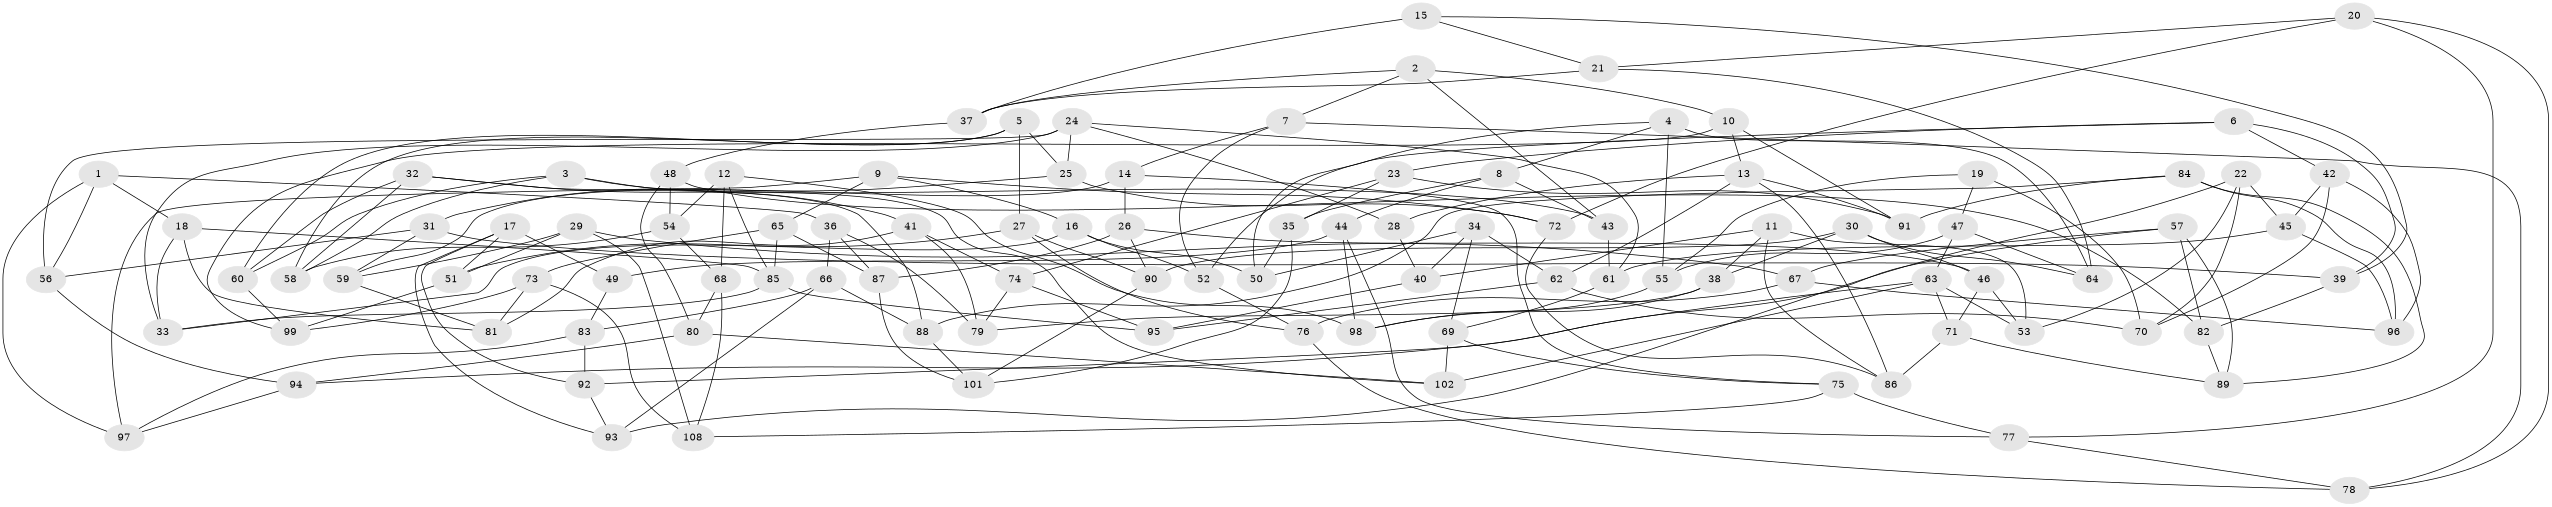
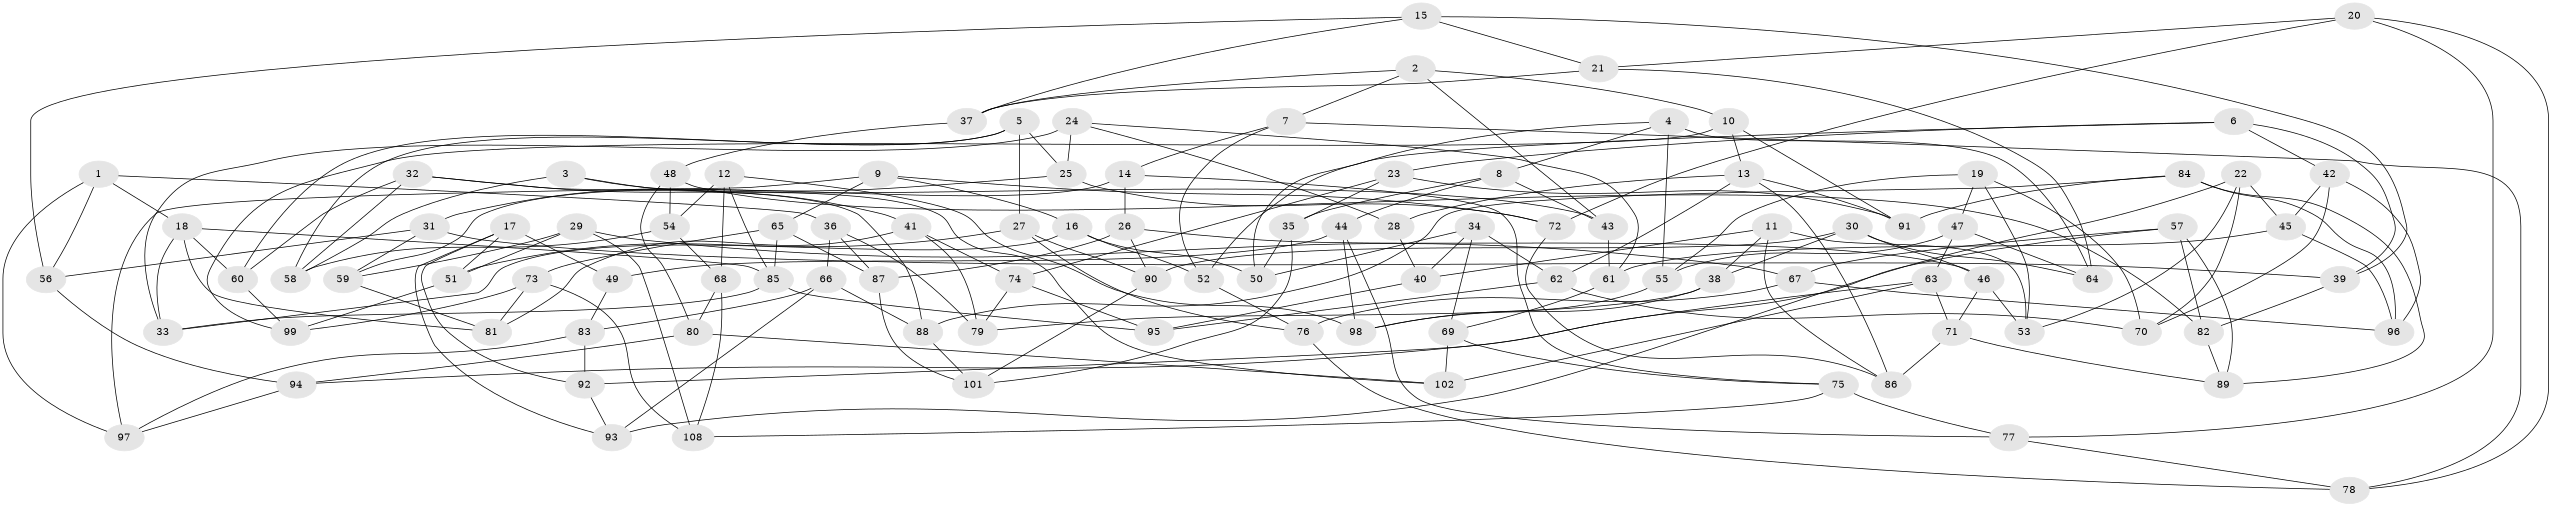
edge "24" -- "56": now "15" -- "56"
edge "3" -- "60": now "18" -- "60"
edge "63" -- "53": now "19" -- "53"
